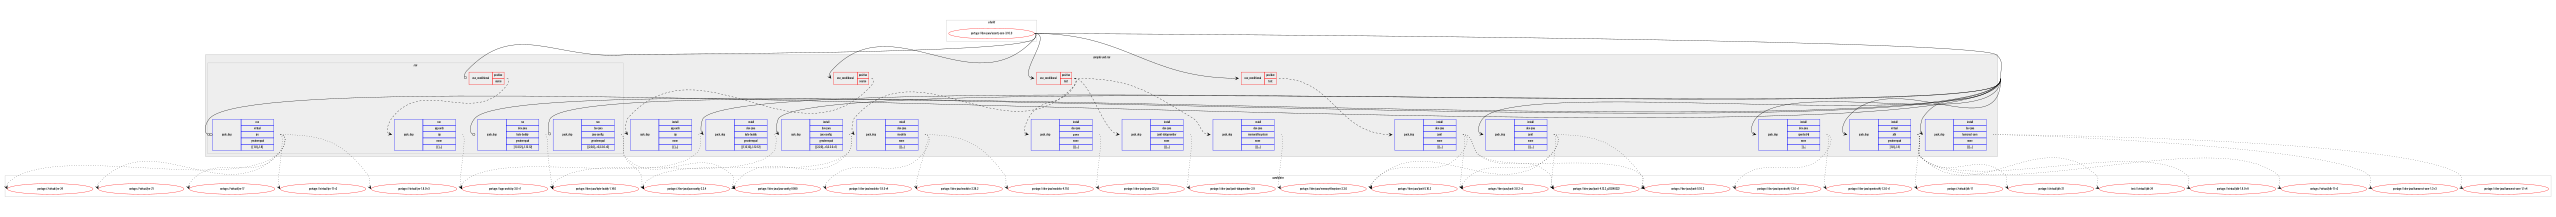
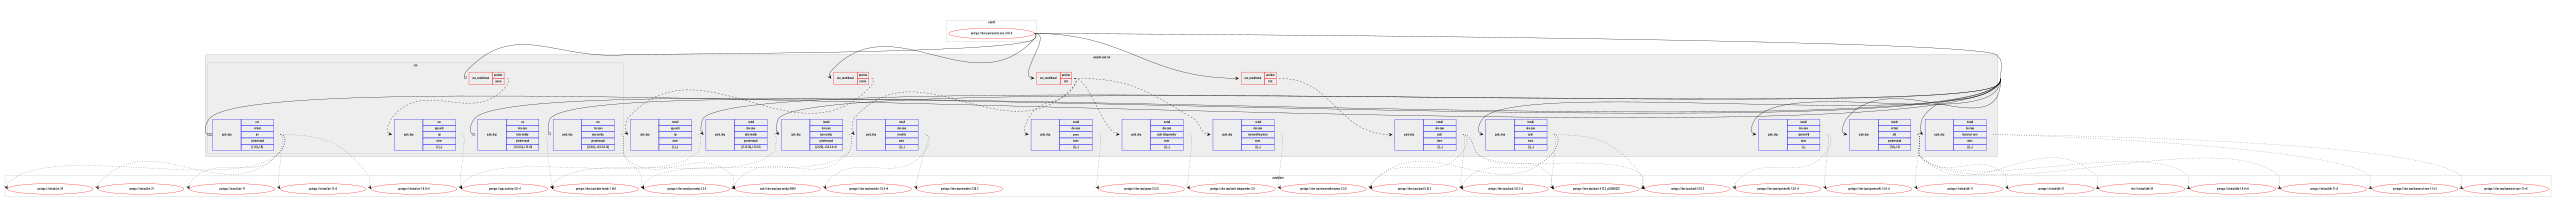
node "portage://virtual/jre-17": label "portage://virtual/jre-17" -> "portage://assertj/jre-17"
node "portage://dev-java/java-config-9999": label "portage://dev-java/java-config-9999" -> "arch://dev-java/java-config-9999"
node "portage://dev-java/mockito-4.11.0": removed
node "portage://dev-java/guava-33.2.0": label "portage://dev-java/guava-33.2.0" -> "portage://dev-java/guava-31.2.0"
node "portage://dev-java/memoryfilesystem-2.3.0": label "portage://dev-java/memoryfilesystem-2.3.0" -> "portage://dev-zip/memoryfilesystem-2.3.0"
